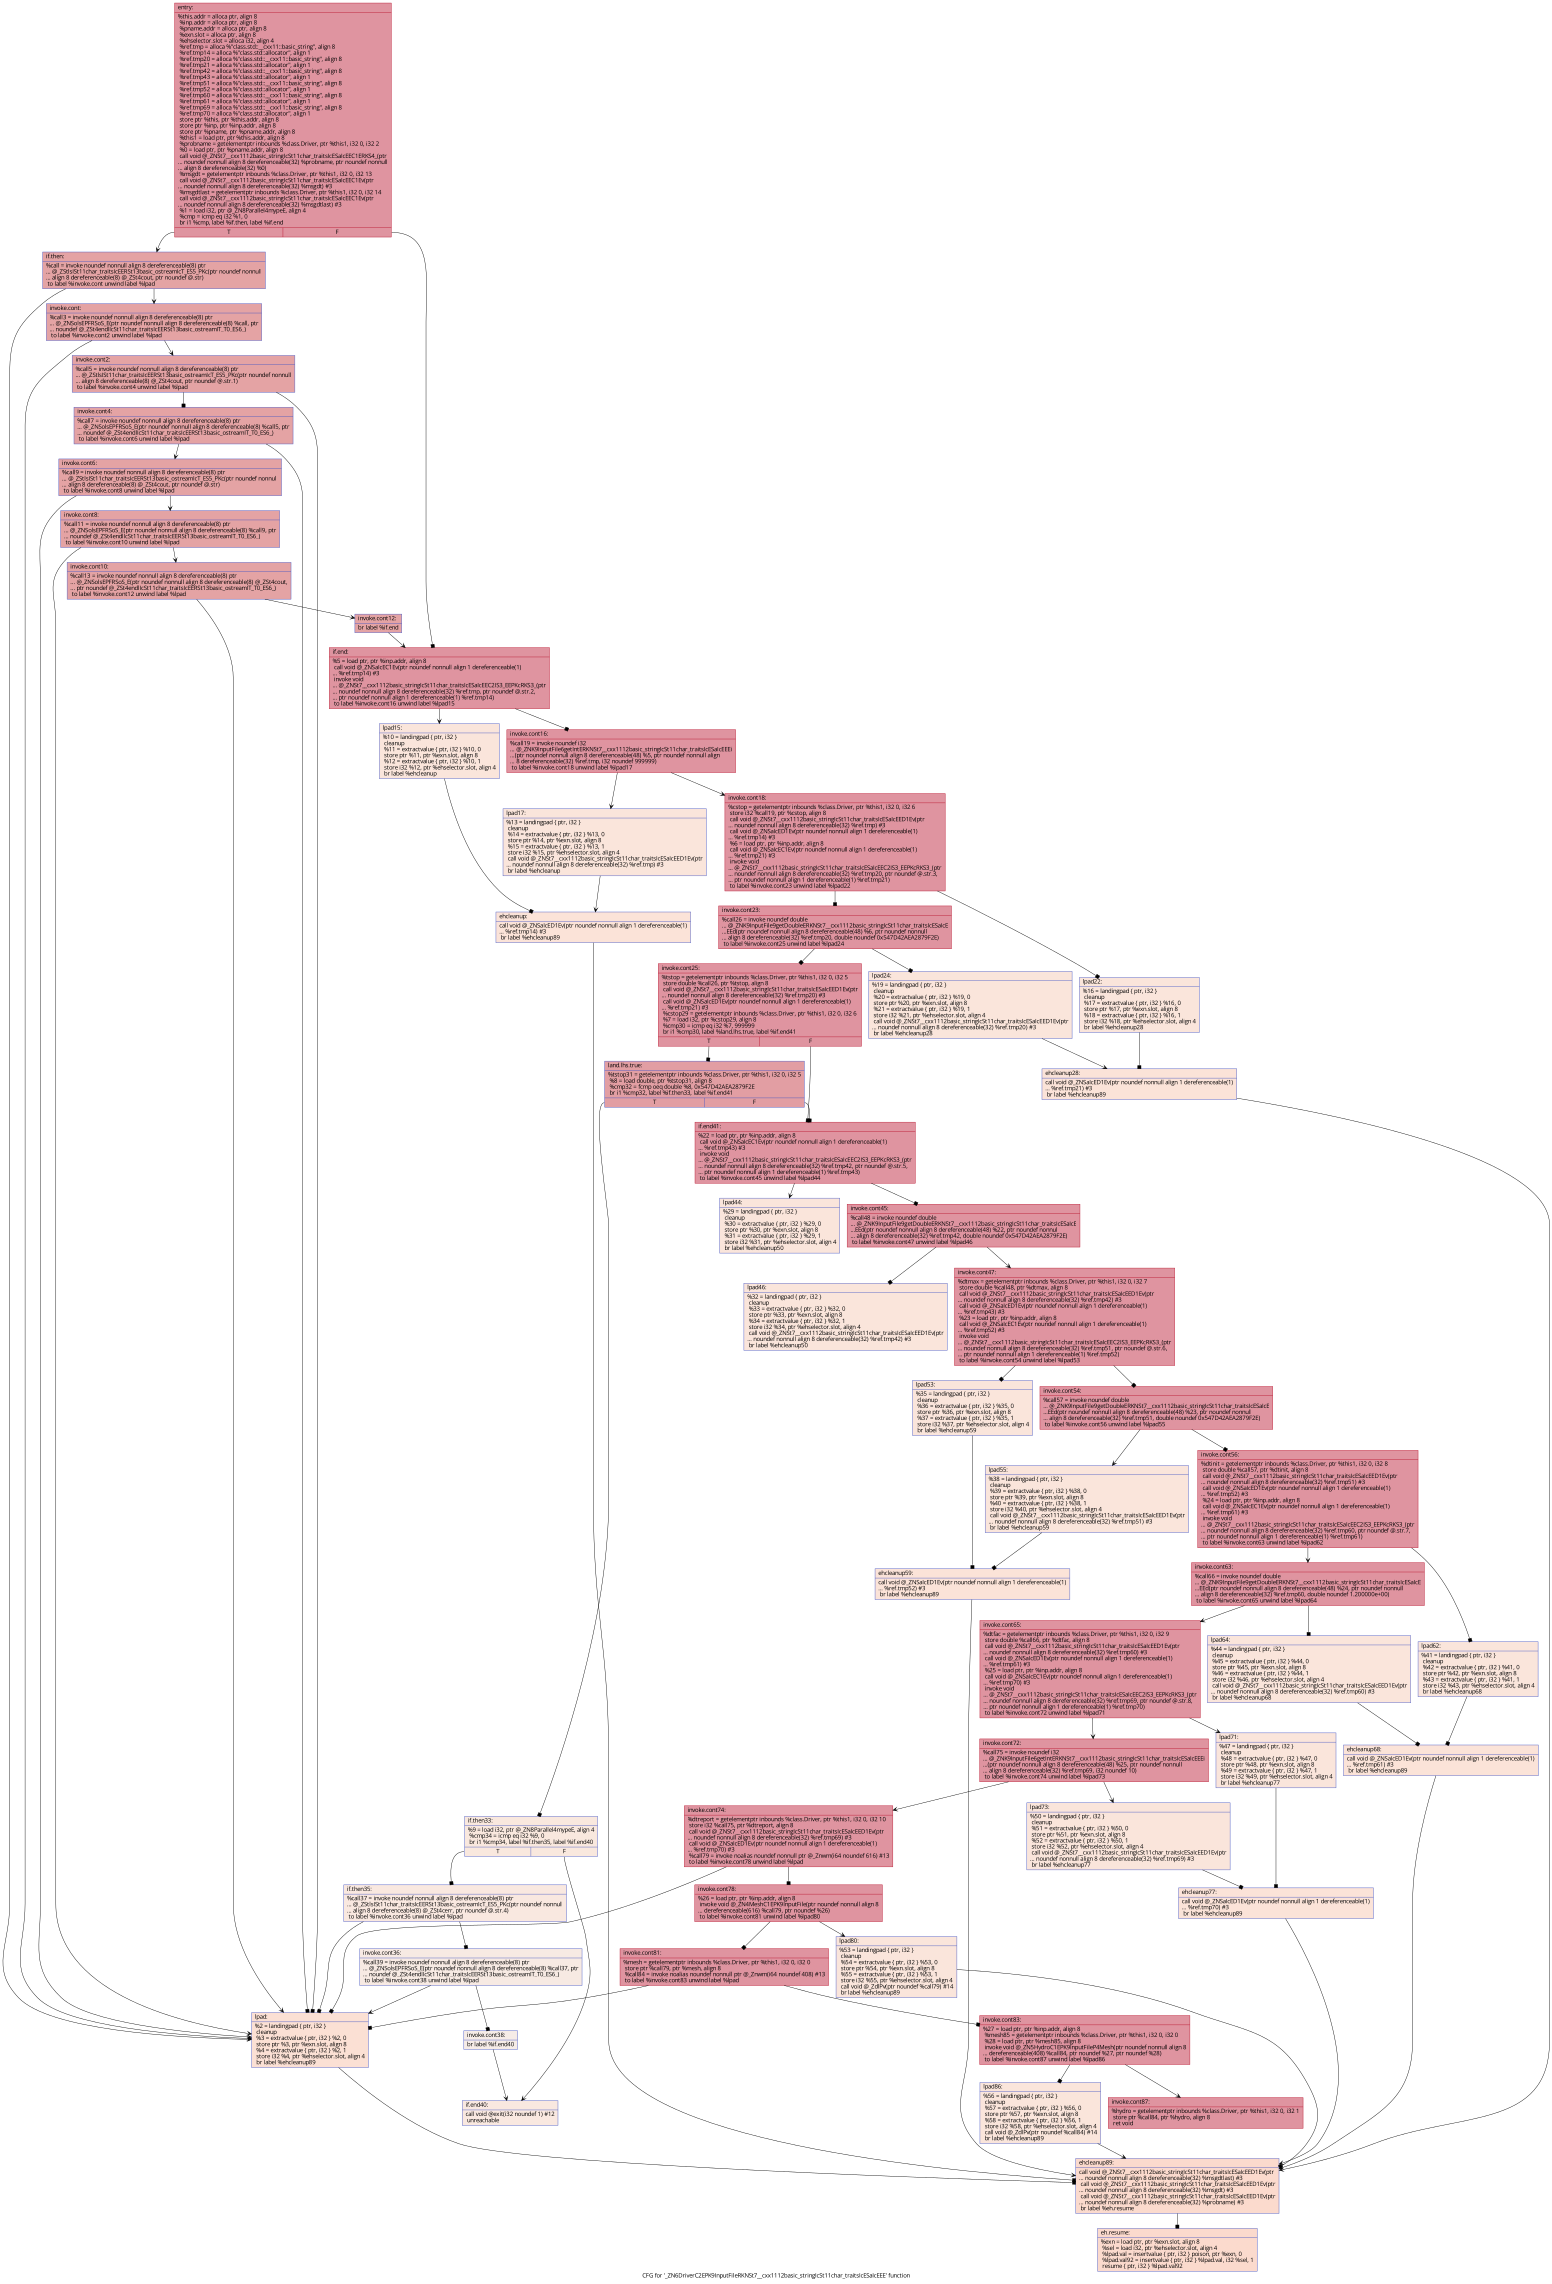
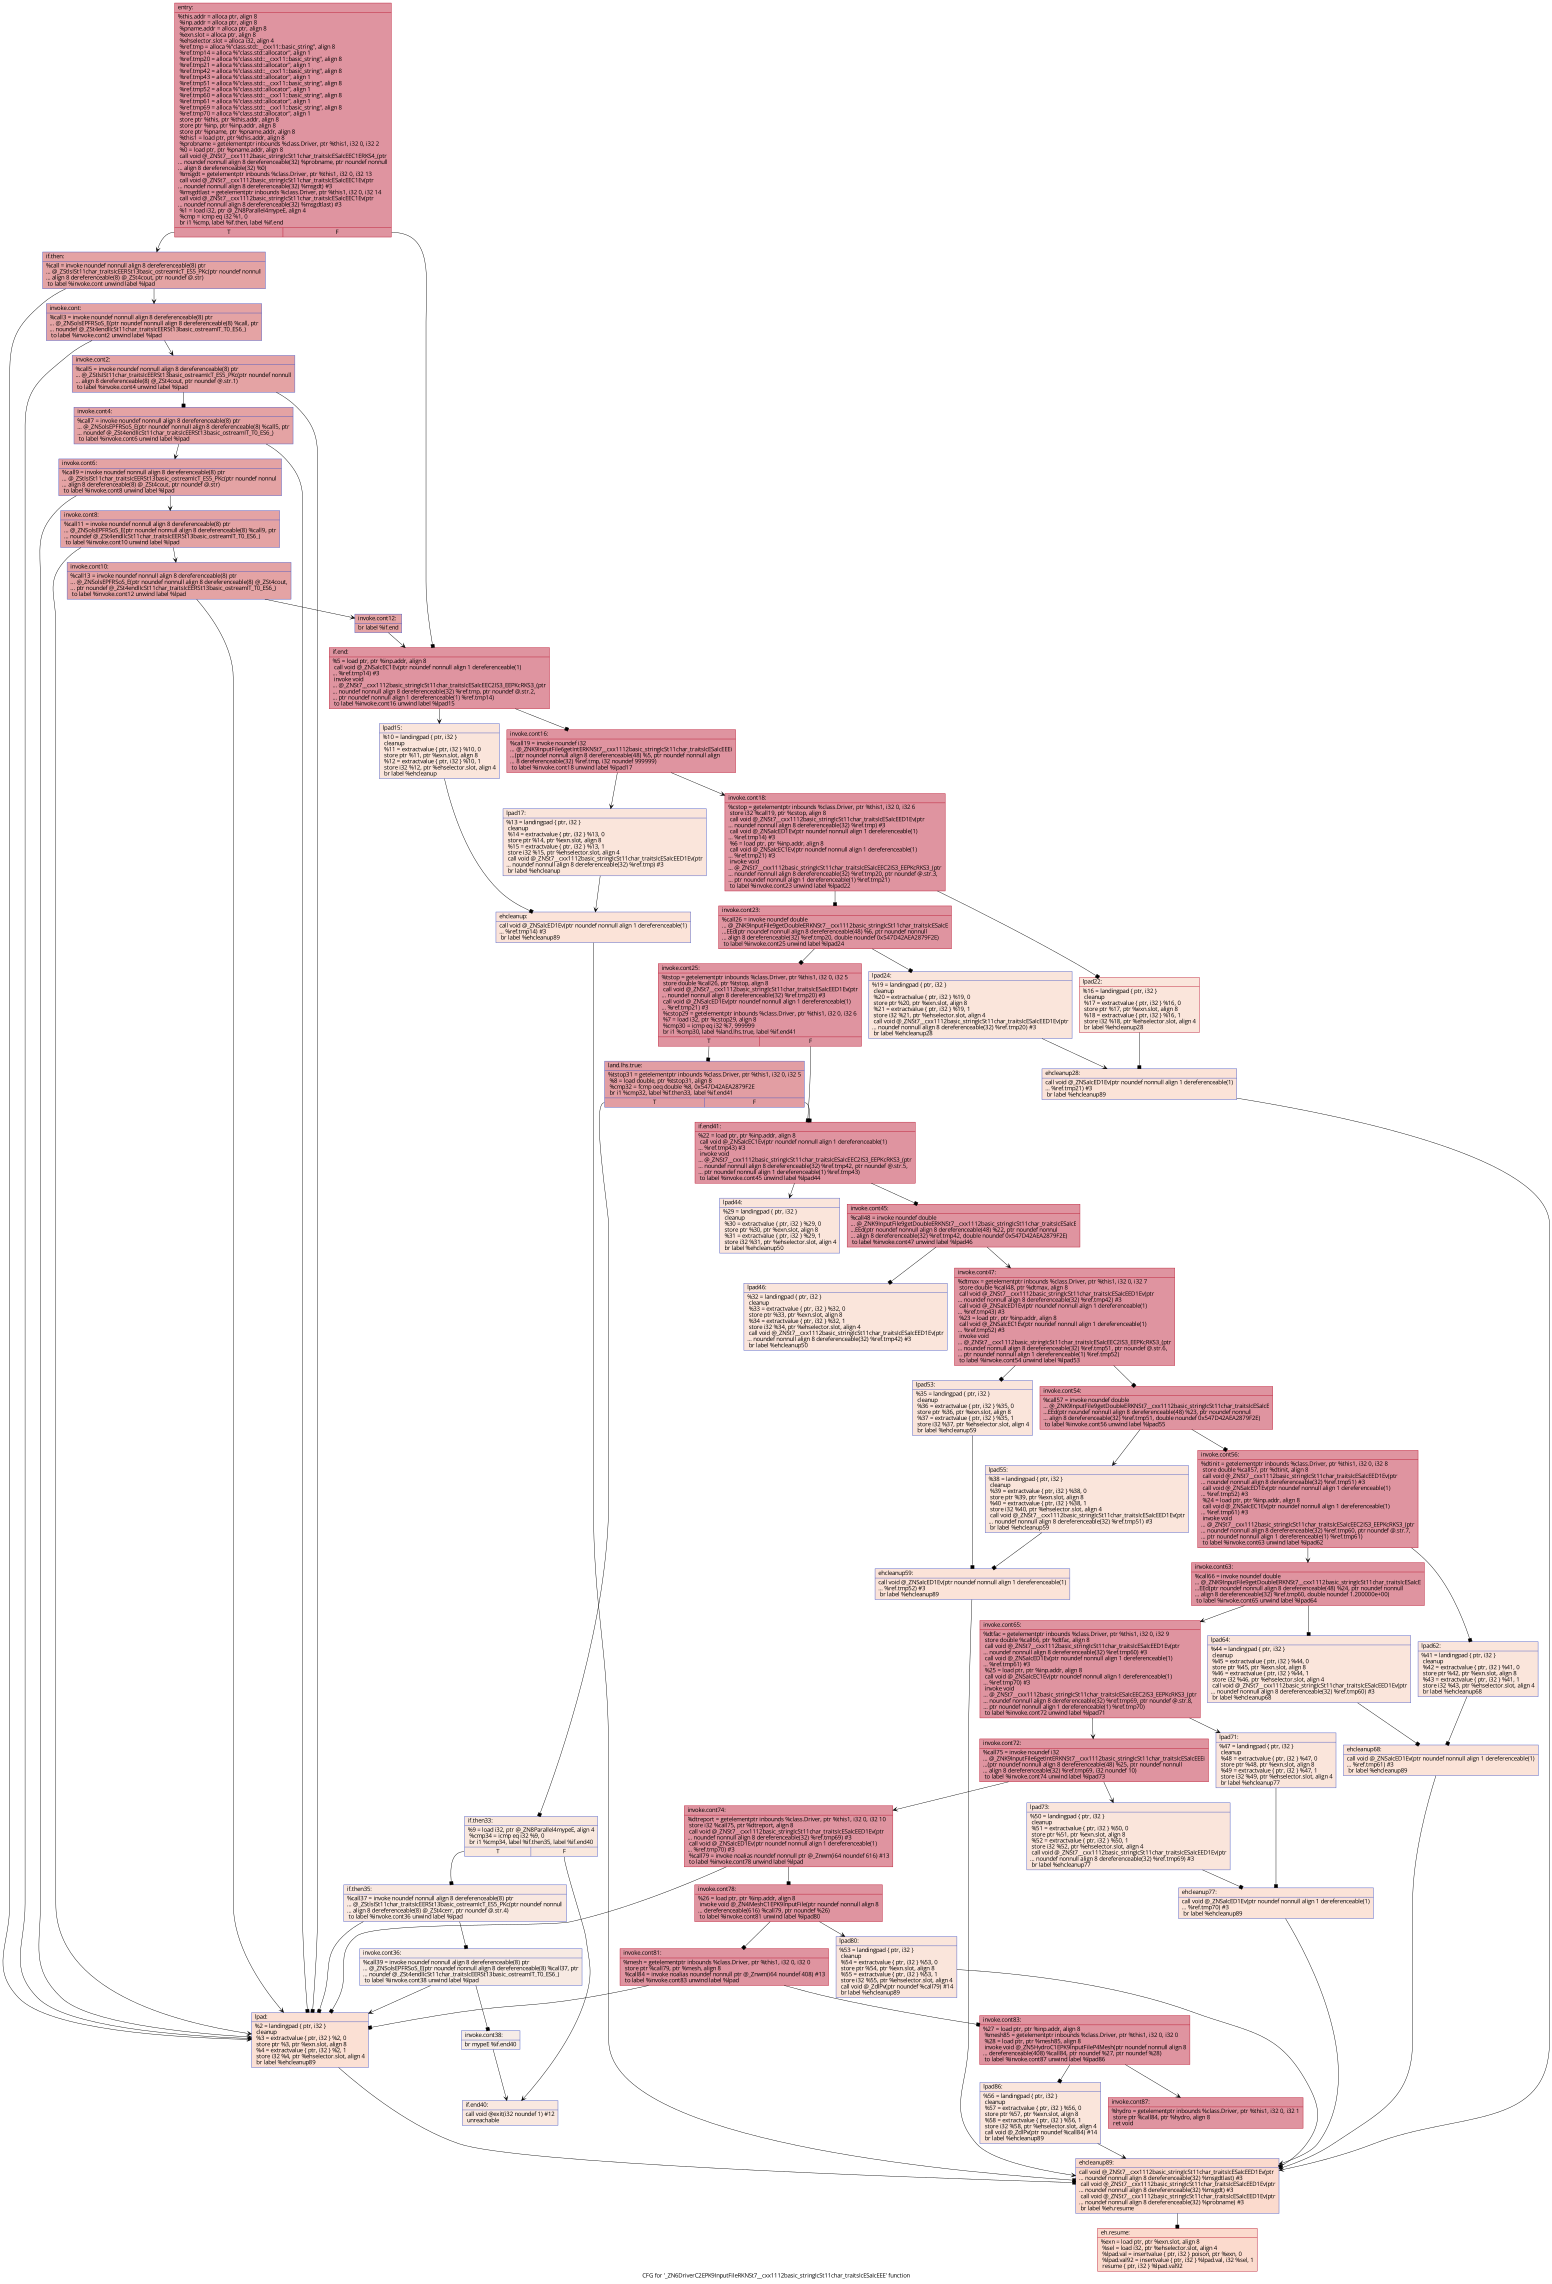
node "lpad22:": color #3d50c3ff -> #b70d28ff
node "invoke.cont38:": text "br label %if.end40" -> "br mypeE %if.end40"
node "eh.resume:": color #3d50c3ff -> #b70d28ff
